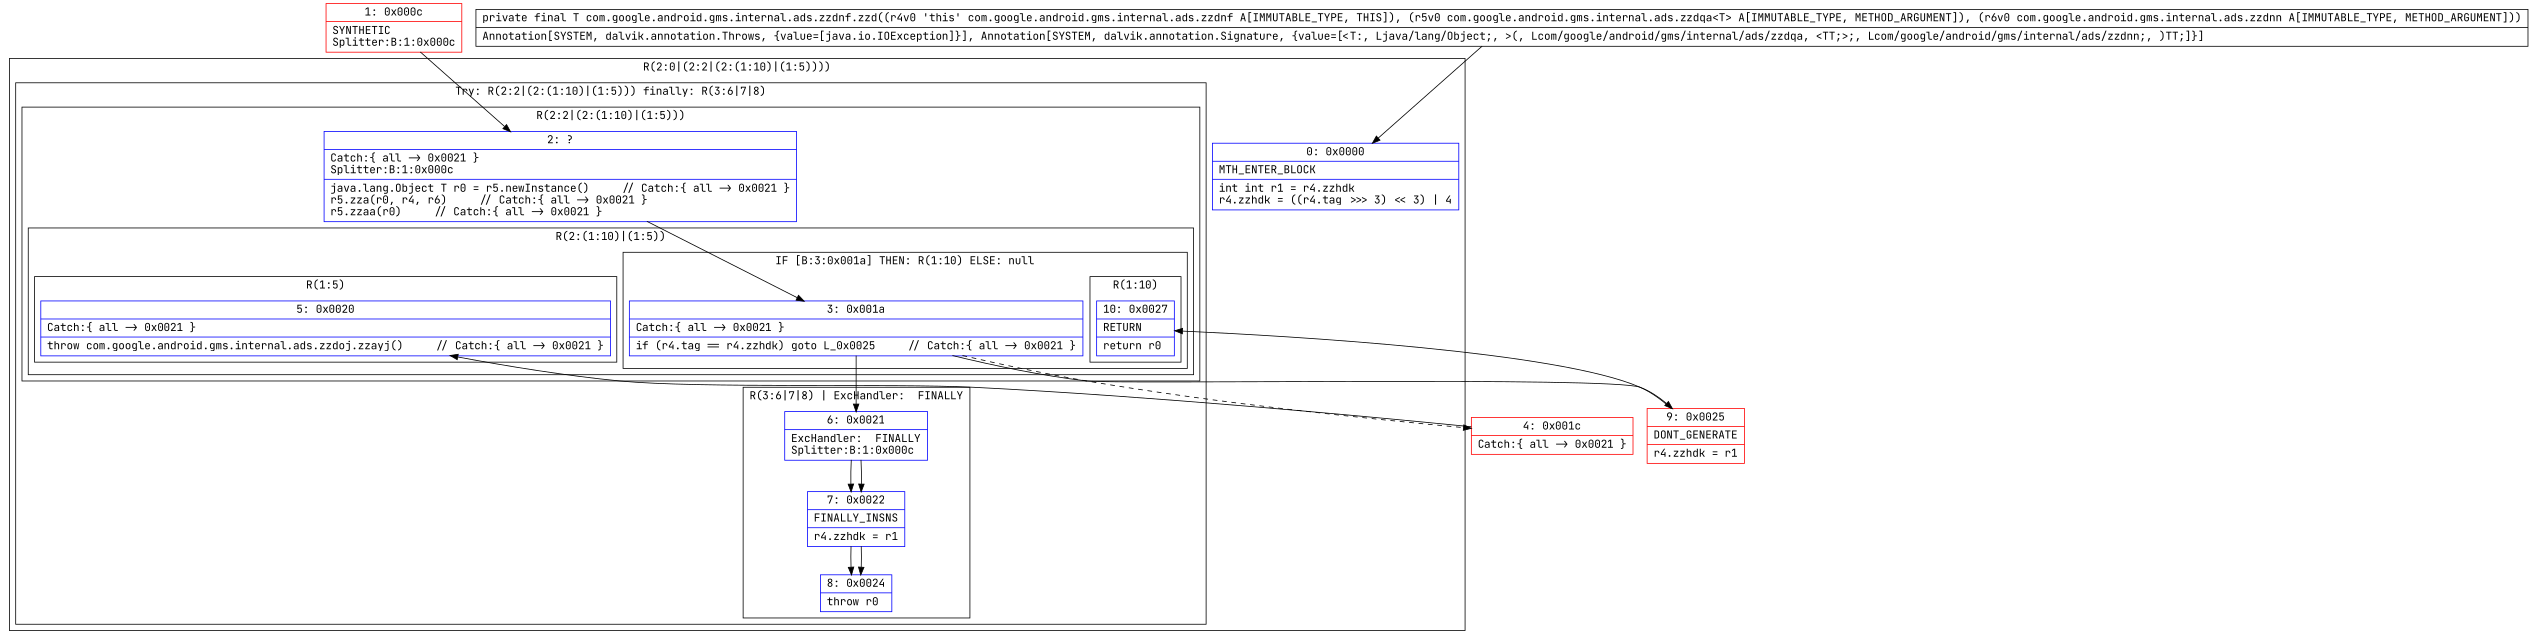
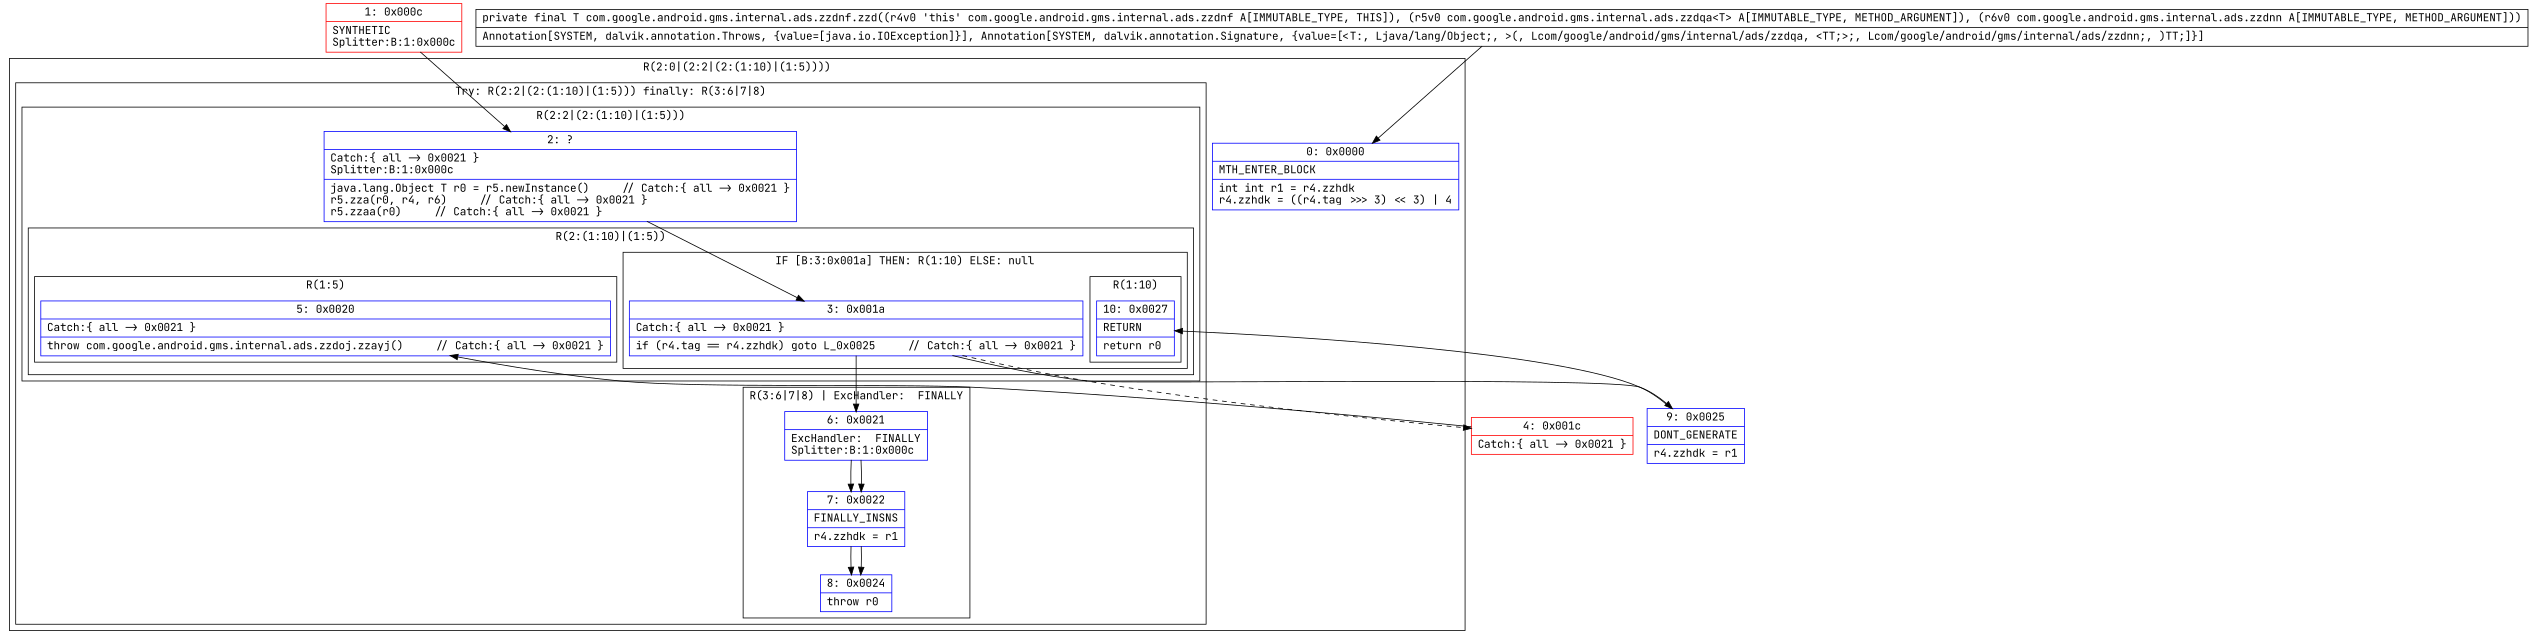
node "9: 0x0025": color red -> blue
